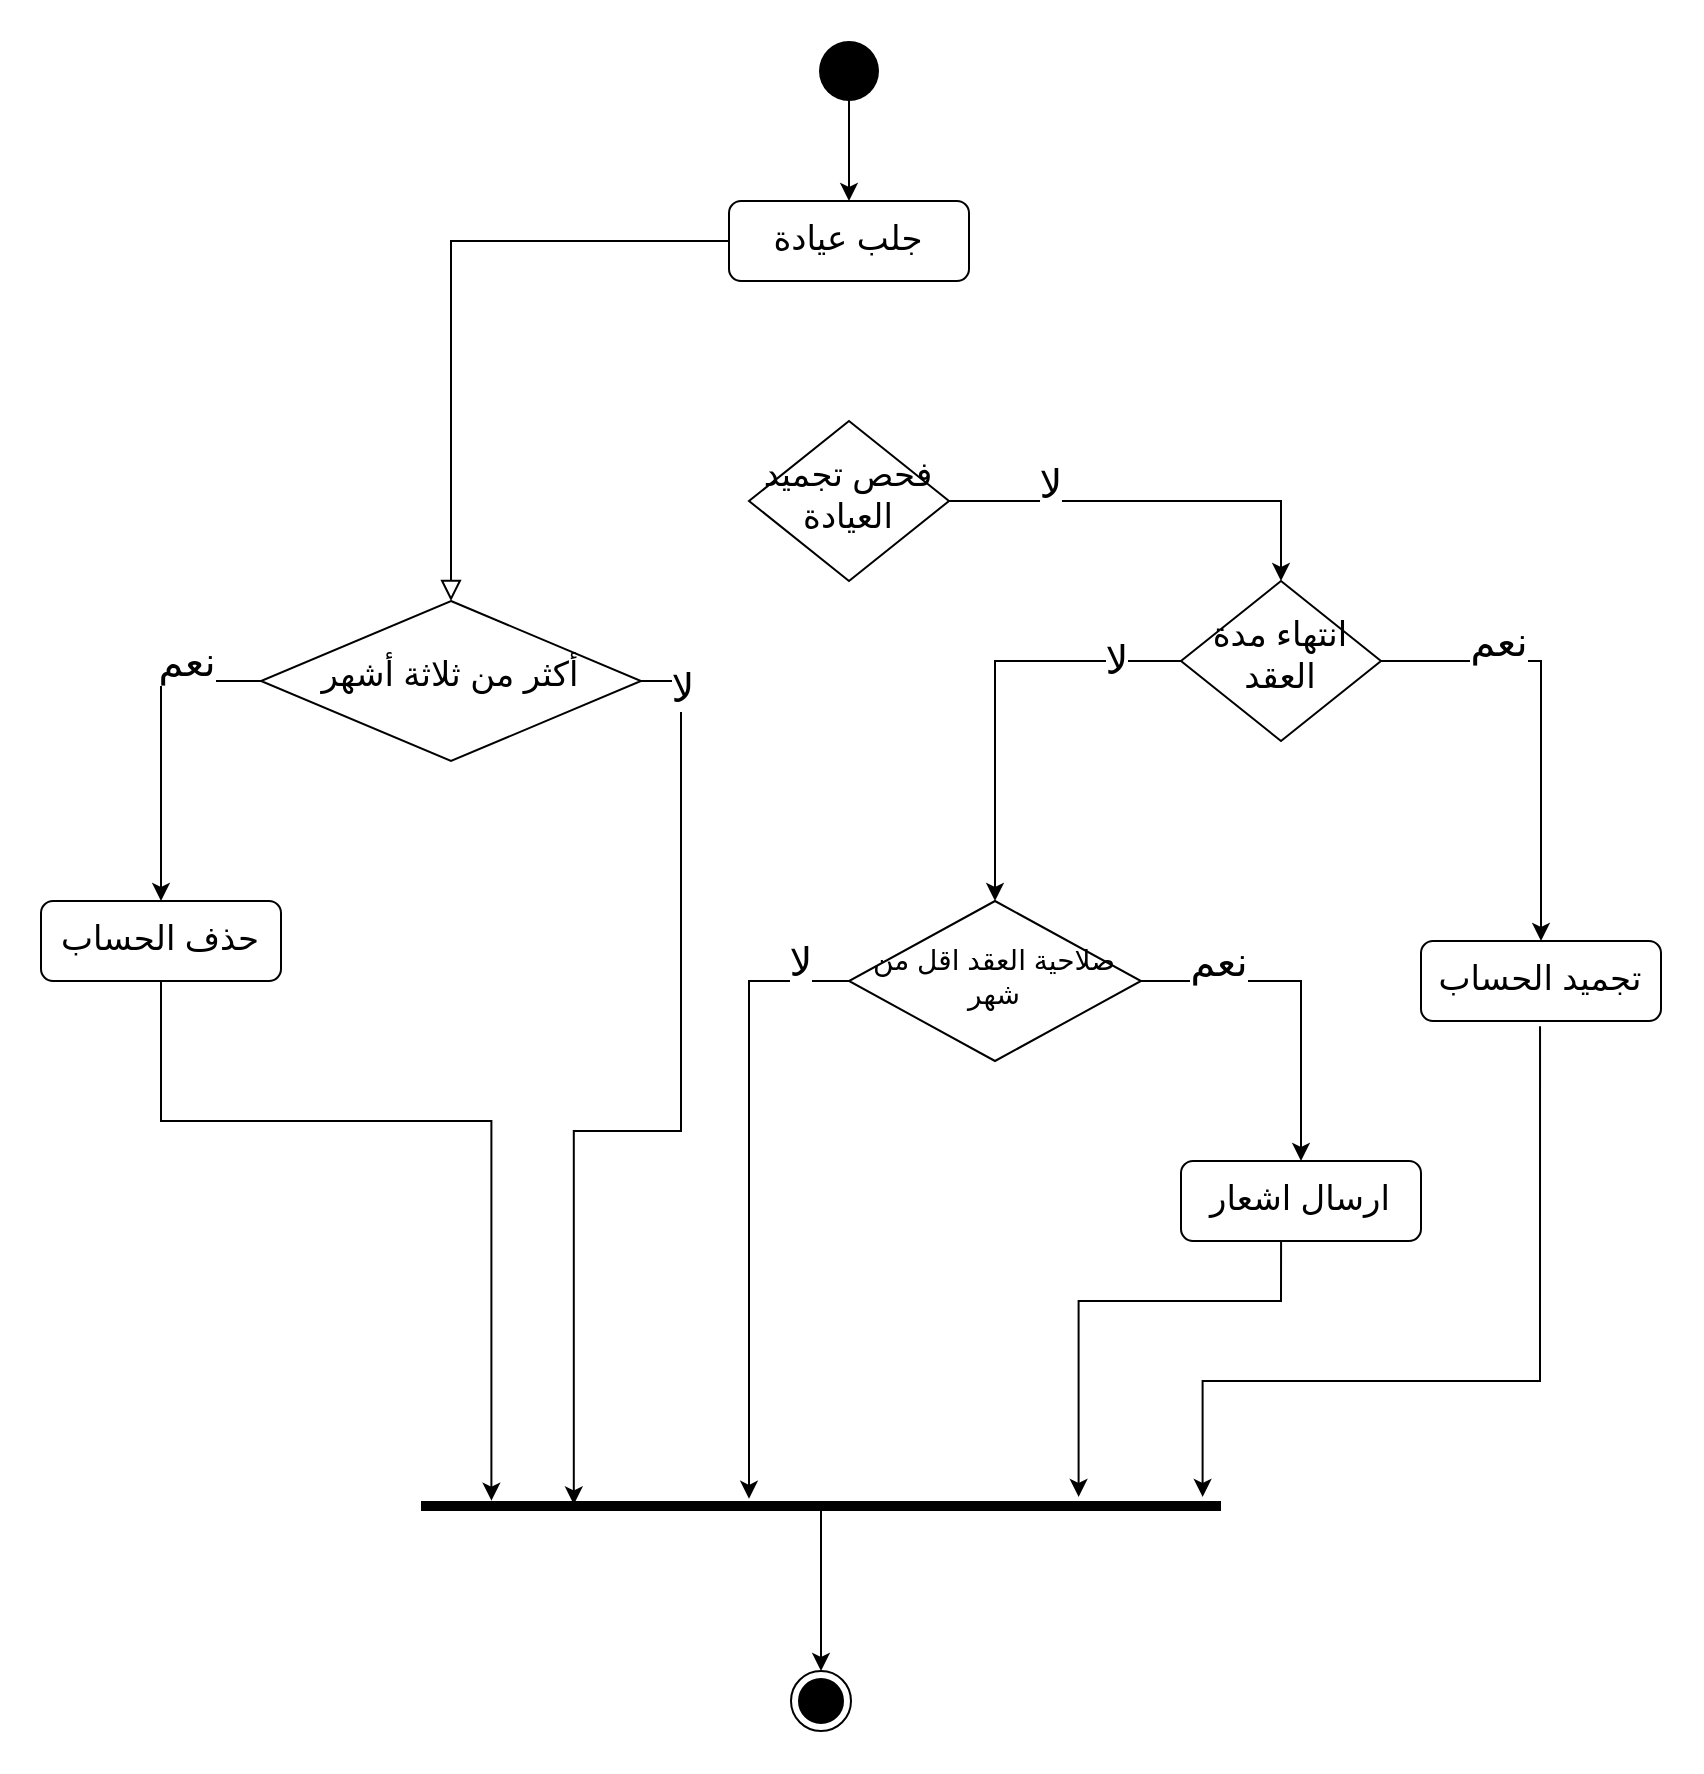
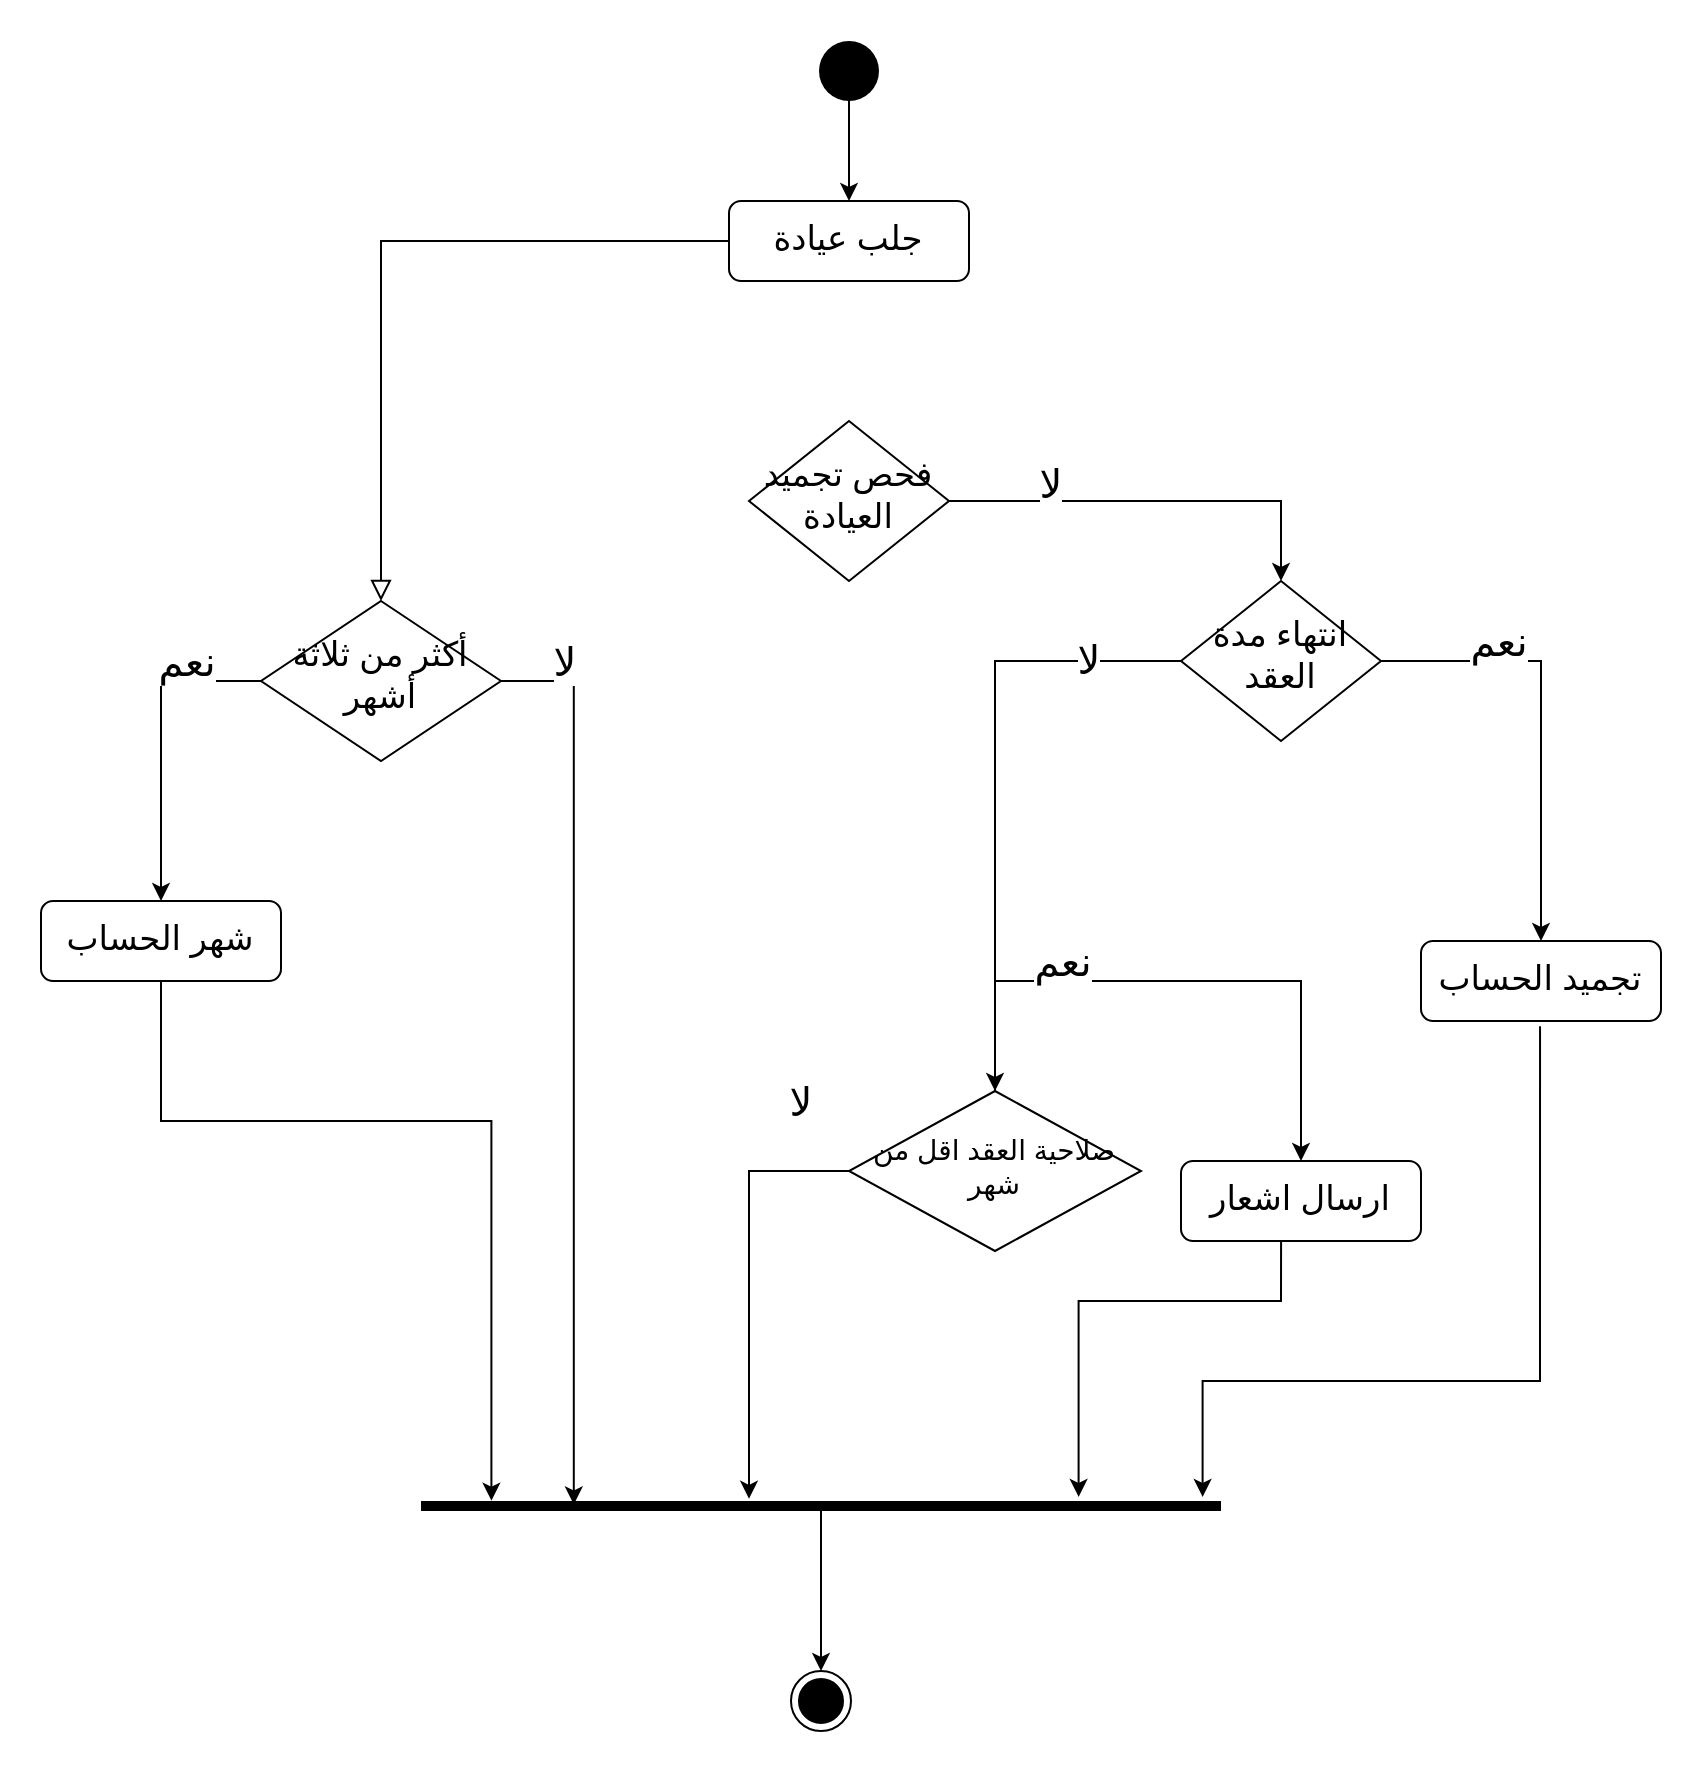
node "أكثر من ثلاثة أشهر": size 380x160 -> 240x160
node "حذف الحساب": label "حذف الحساب" -> "شهر الحساب"
node "صلاحية العقد اقل من شهر": moved (995, 981) -> (995, 1171)
